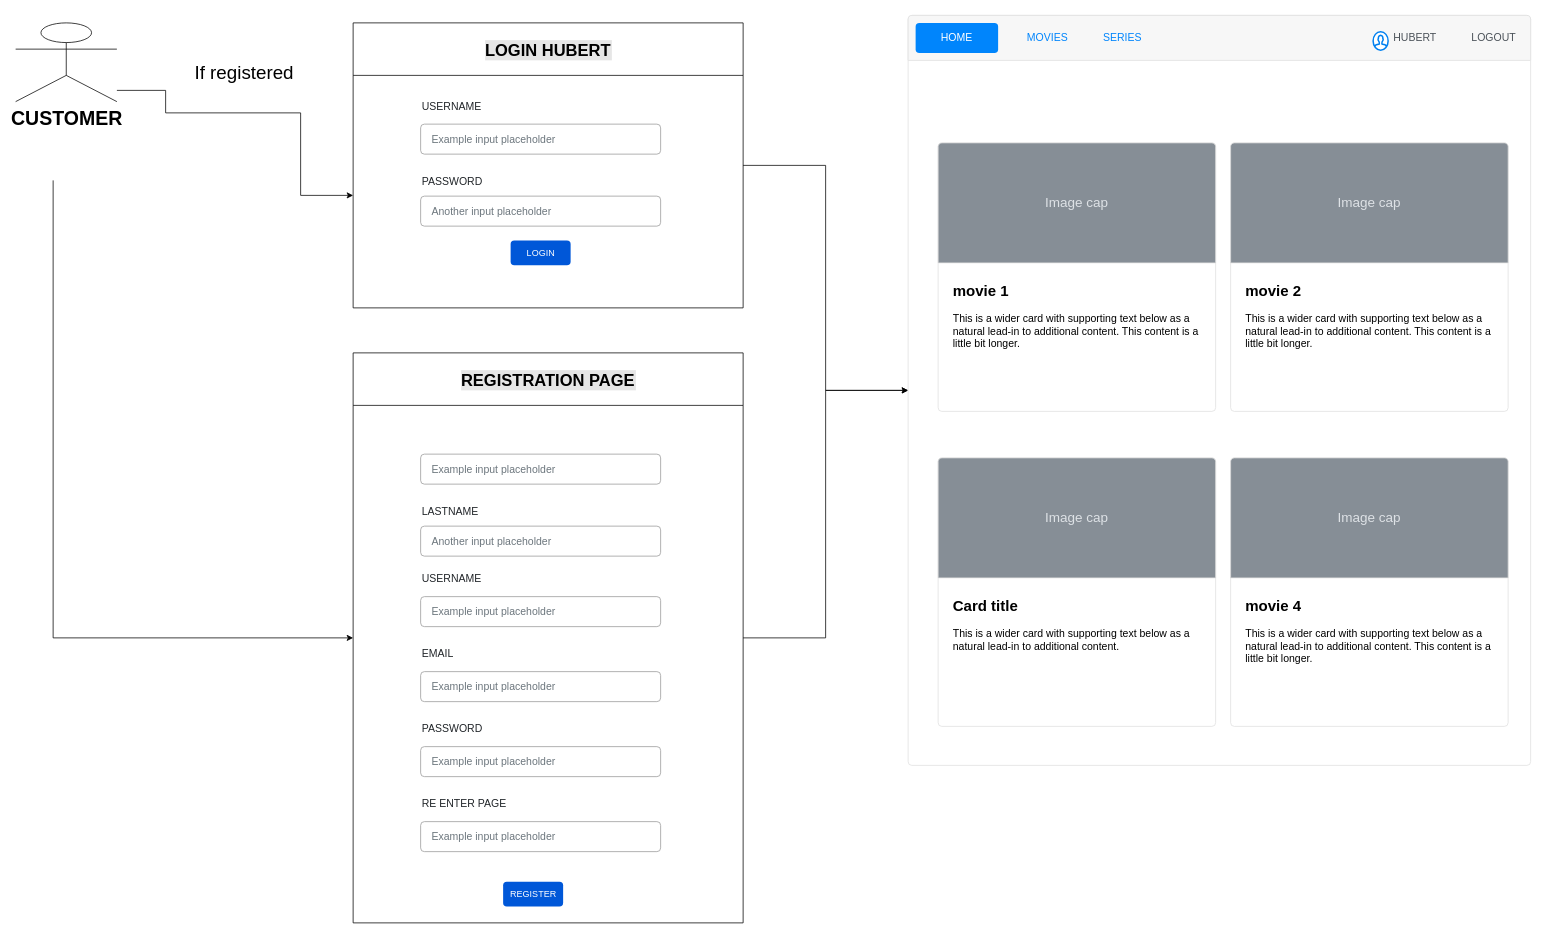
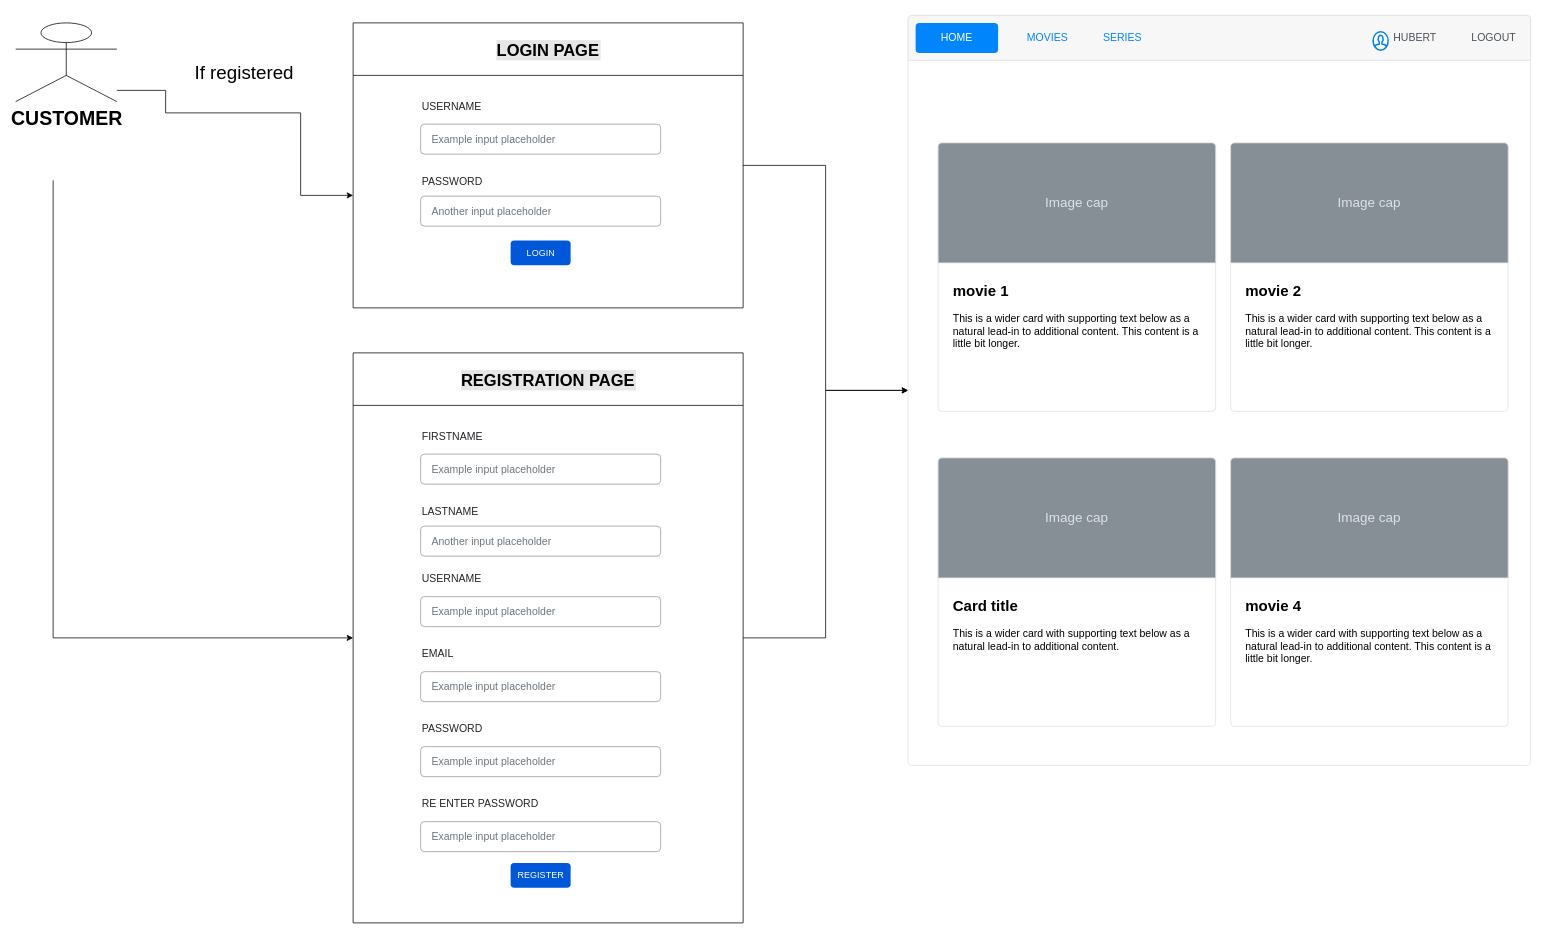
node "LOGIN HUBERT": label "LOGIN HUBERT" -> "LOGIN PAGE"
node "FIRSTNAME": added
node "RE ENTER PAGE": label "RE ENTER PAGE" -> "RE ENTER PASSWORD"
node "REGISTER": moved (533, 894) -> (540, 875)
